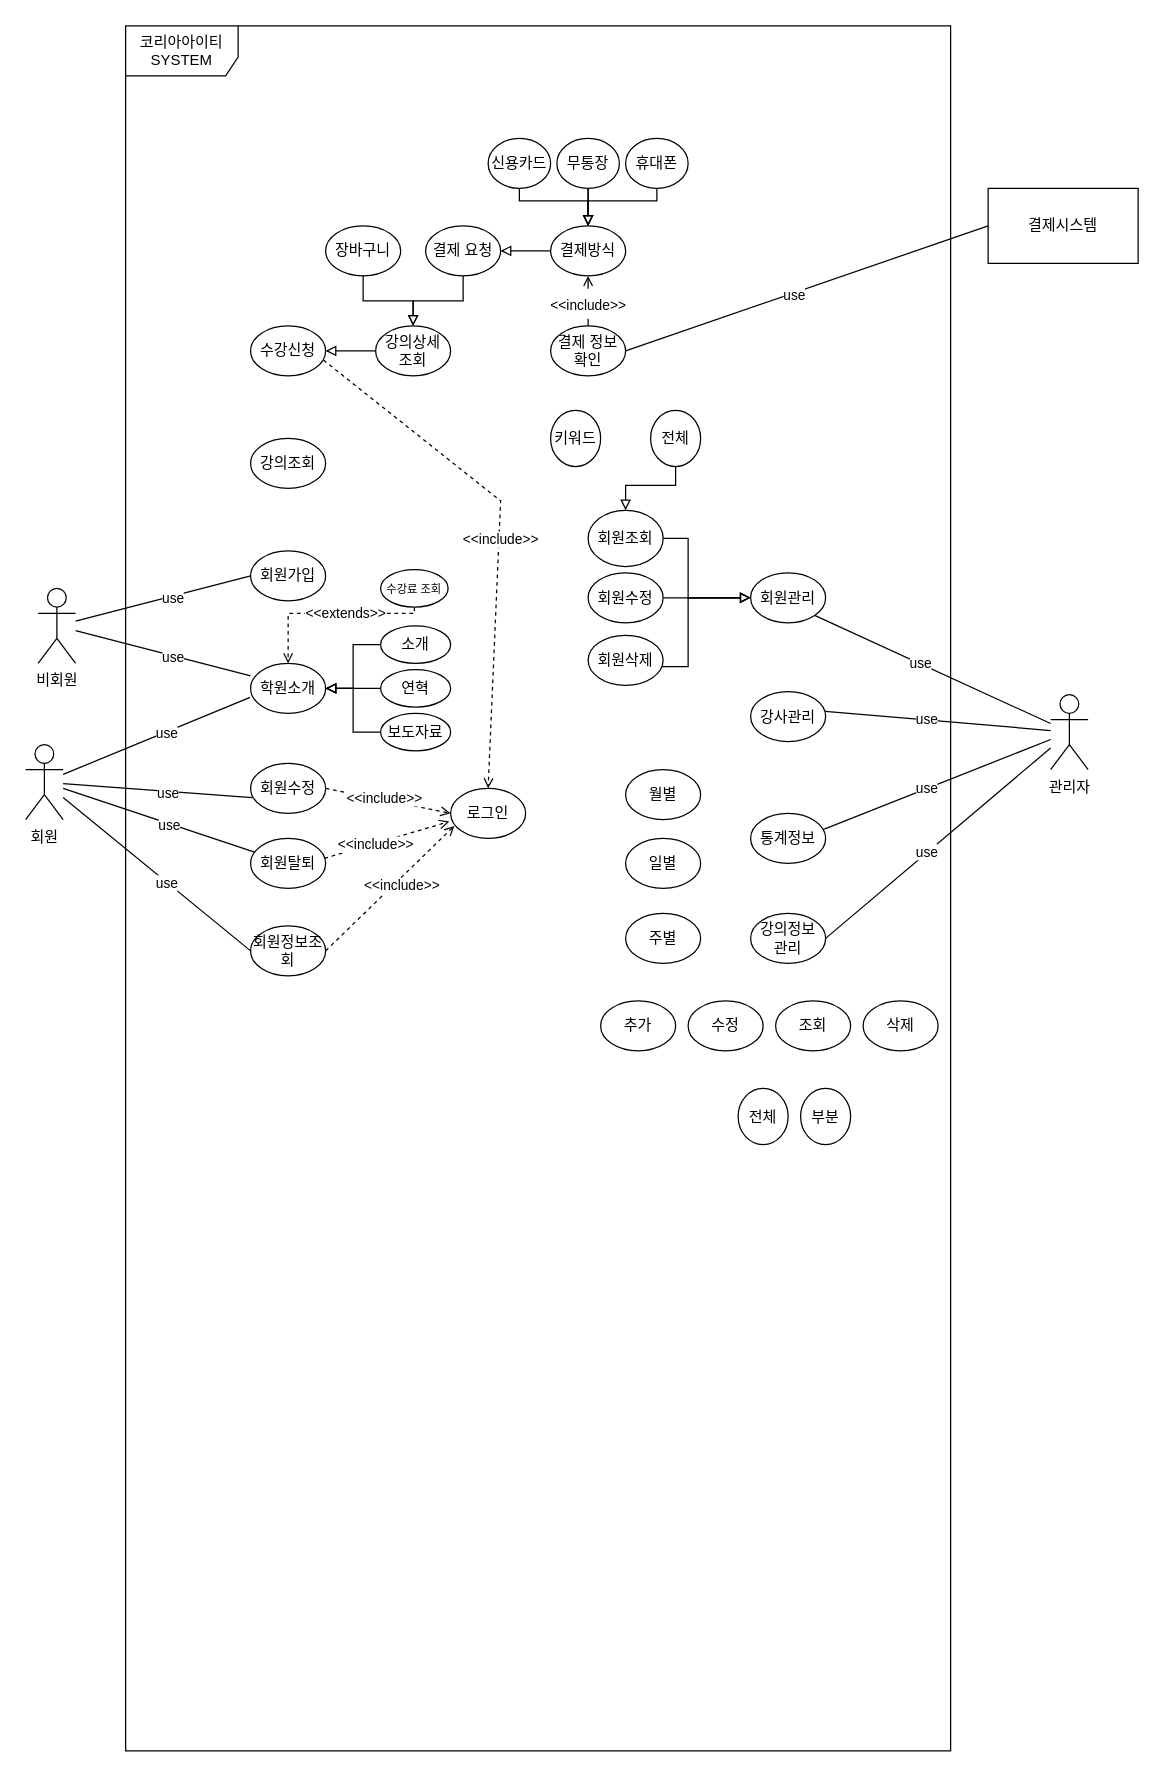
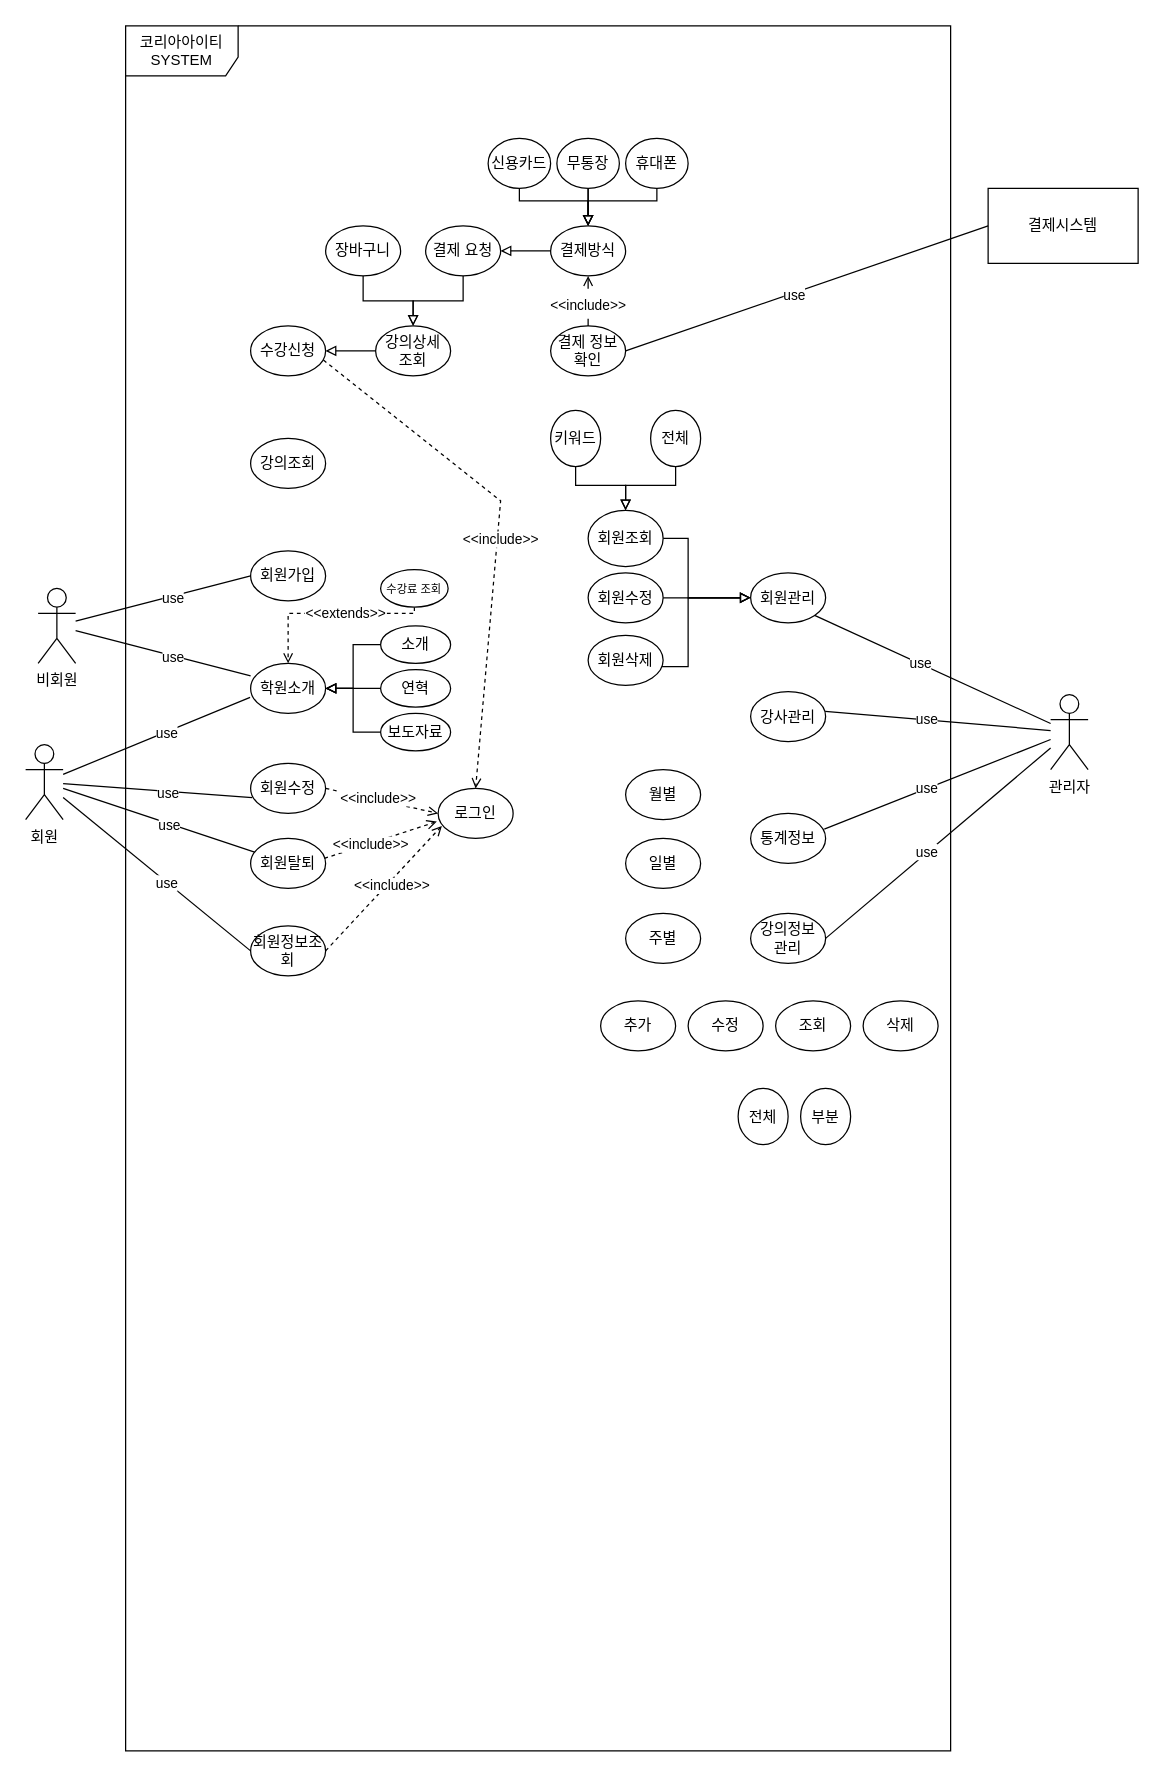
edge "키워드" -> "회원조회": added
node "로그인": moved (488, 813) -> (476, 813)
